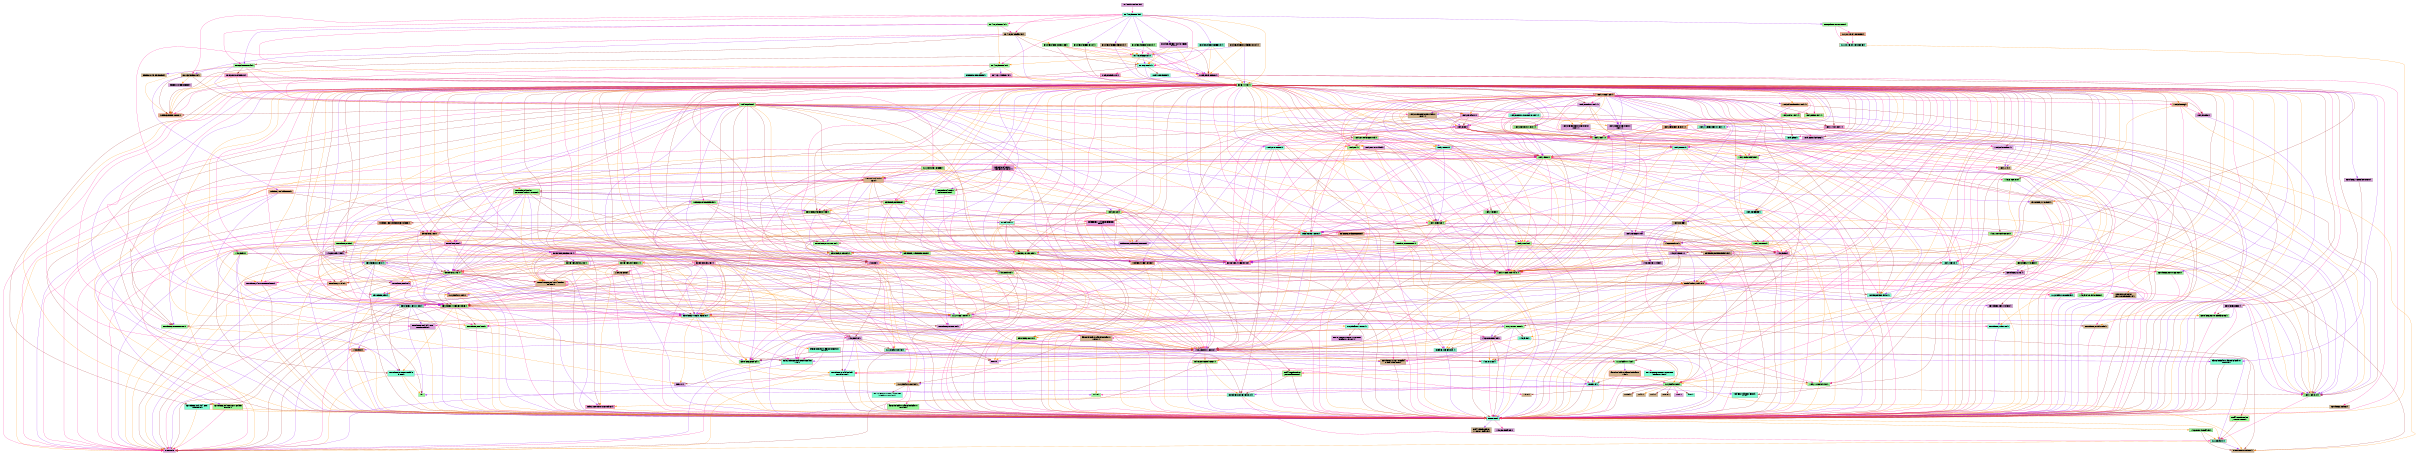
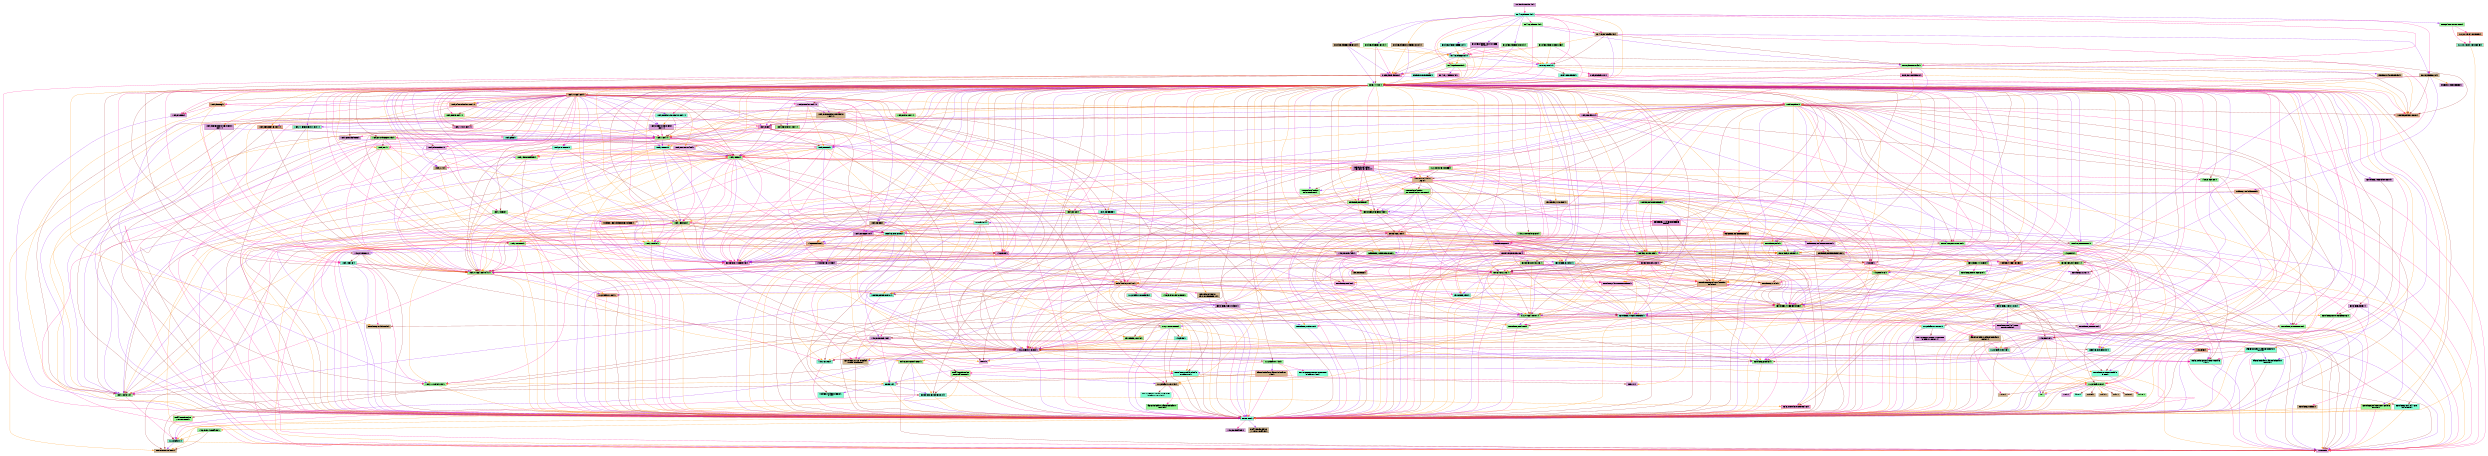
edge "Templates/IsValidVariadic FunctionArg.h" -> "type_traits": removed
